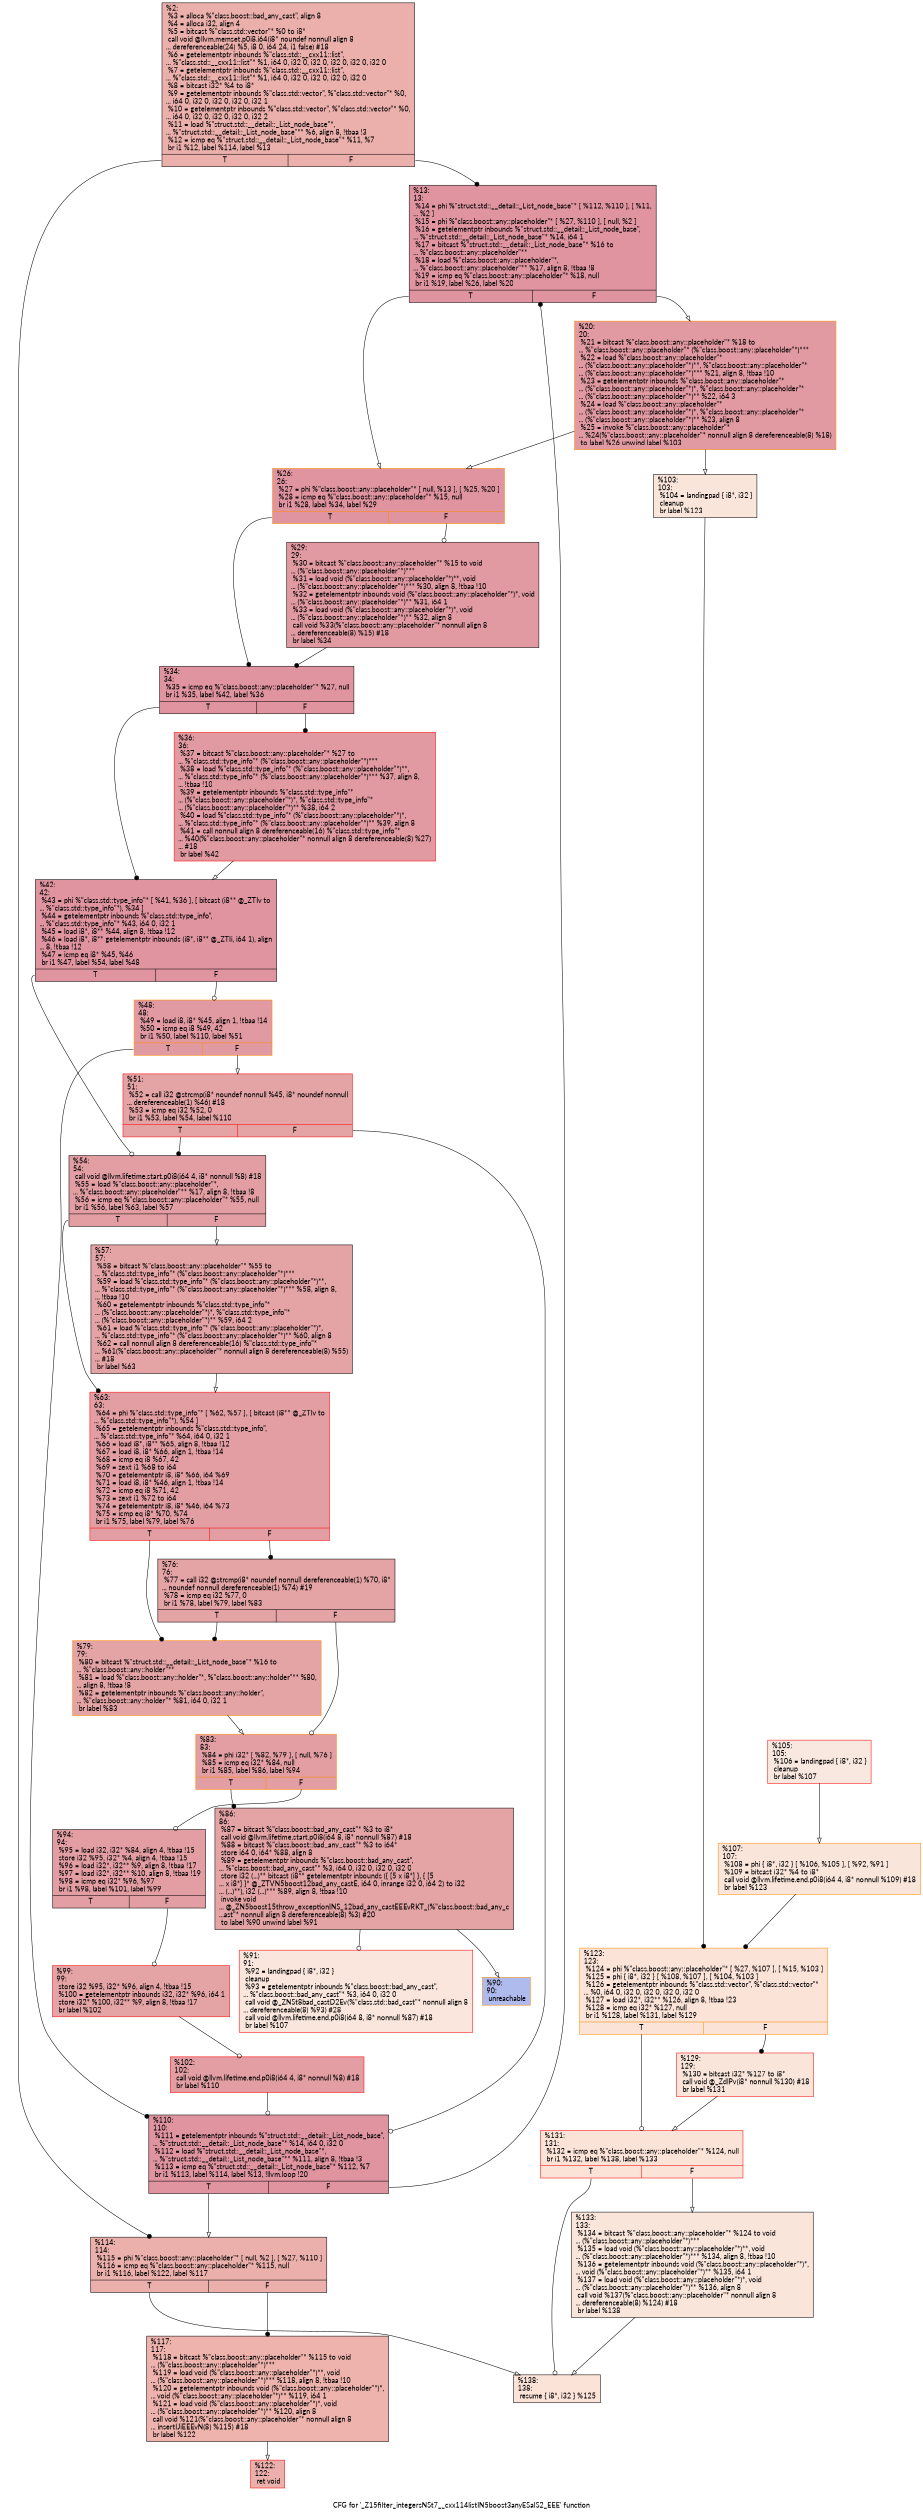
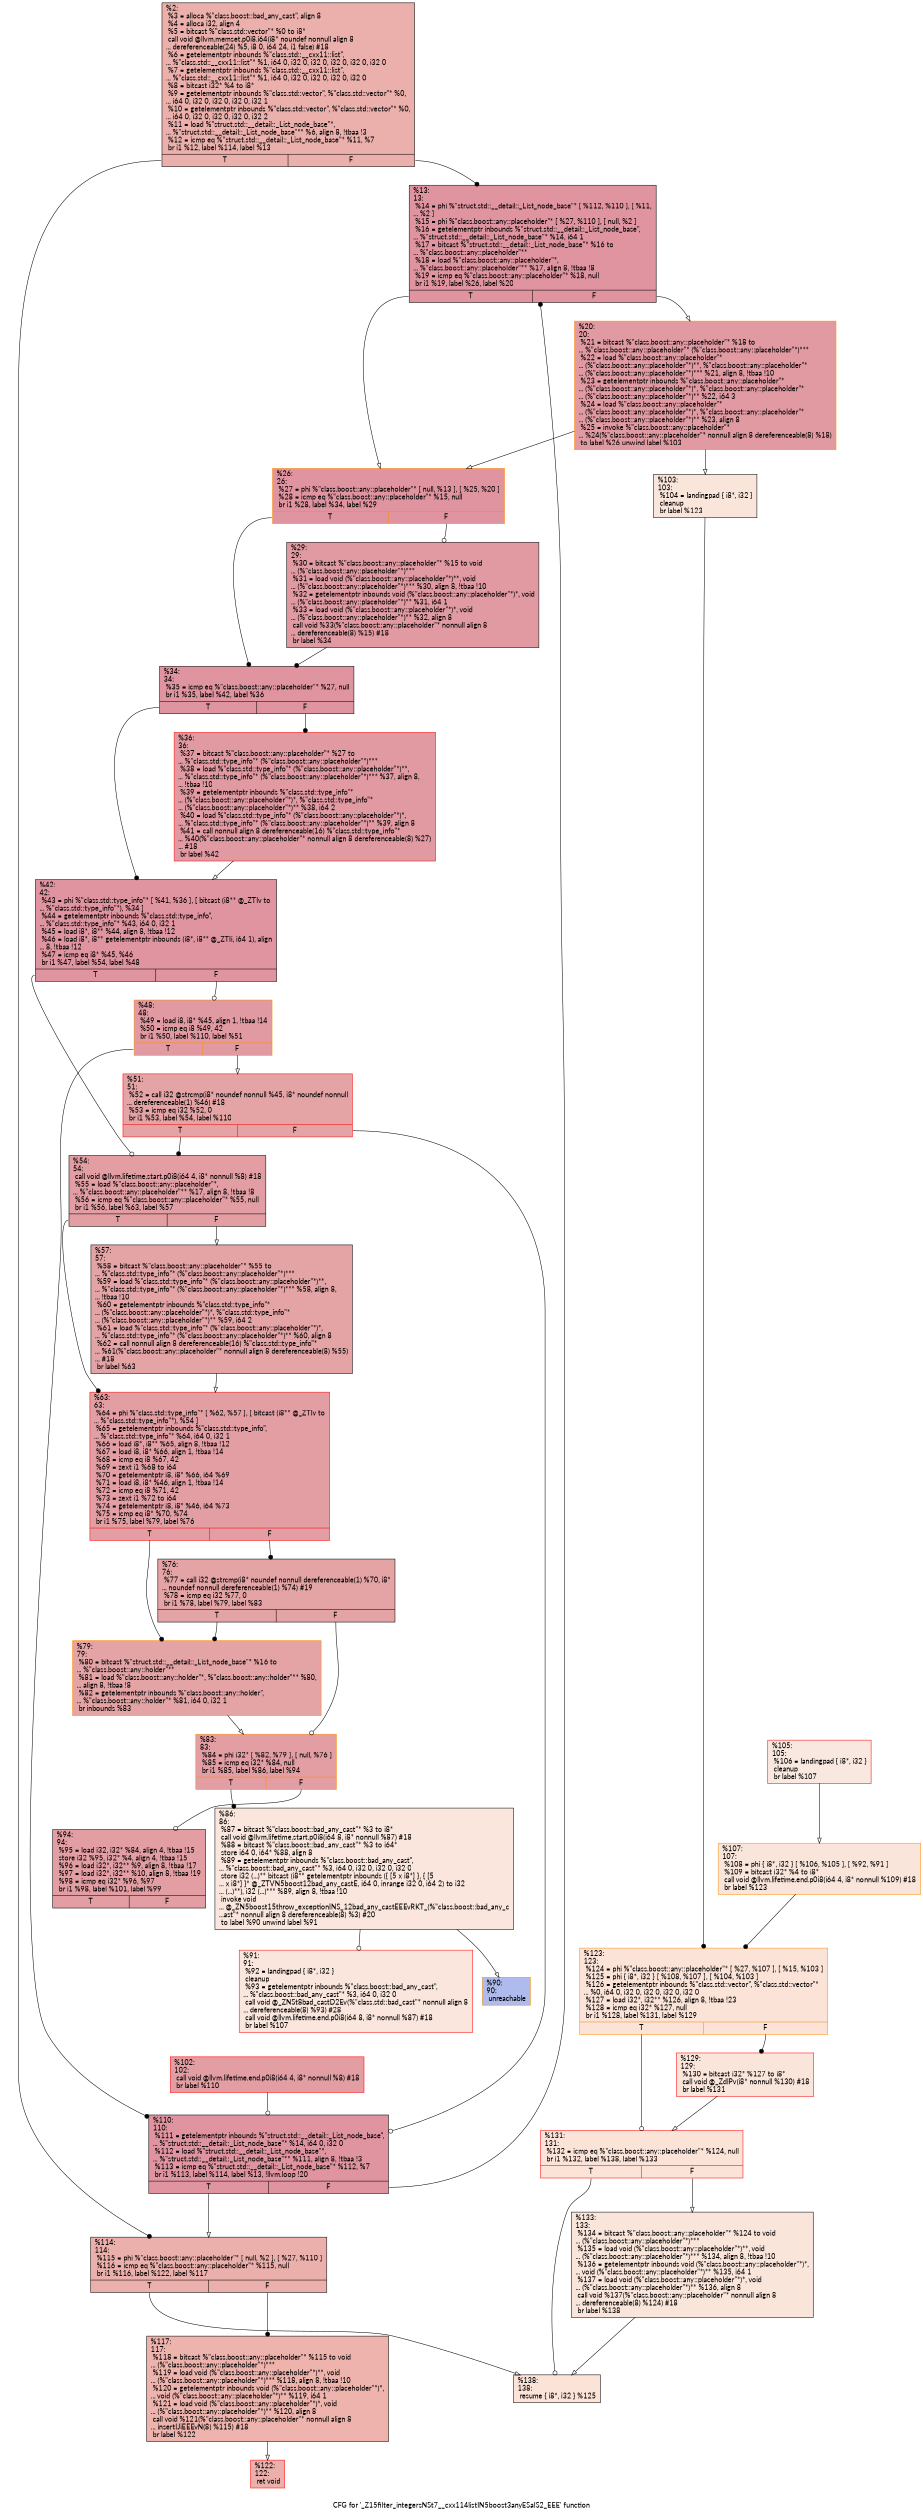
node "%79:": text "br label %83" -> "br inbounds %83"
node "%86:": fillcolor #c32e3170 -> #f3c7b170
node "%99:": removed
